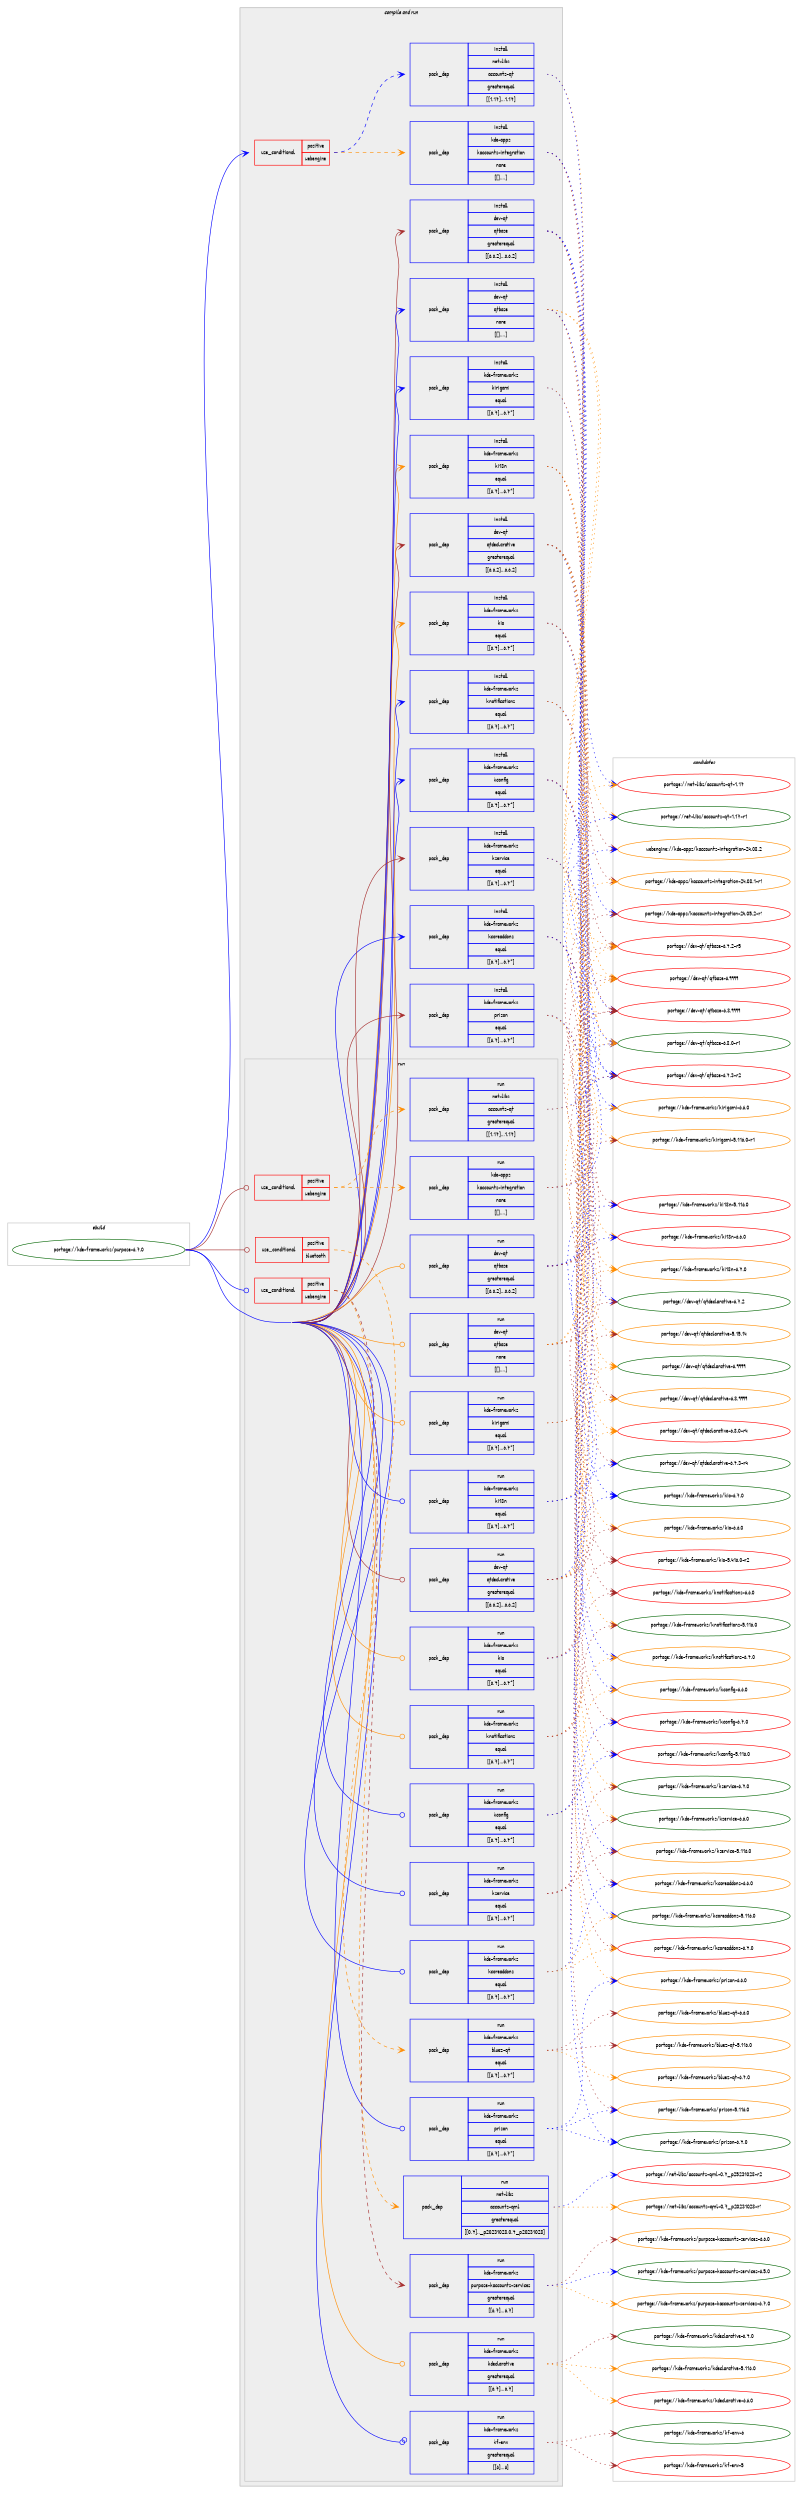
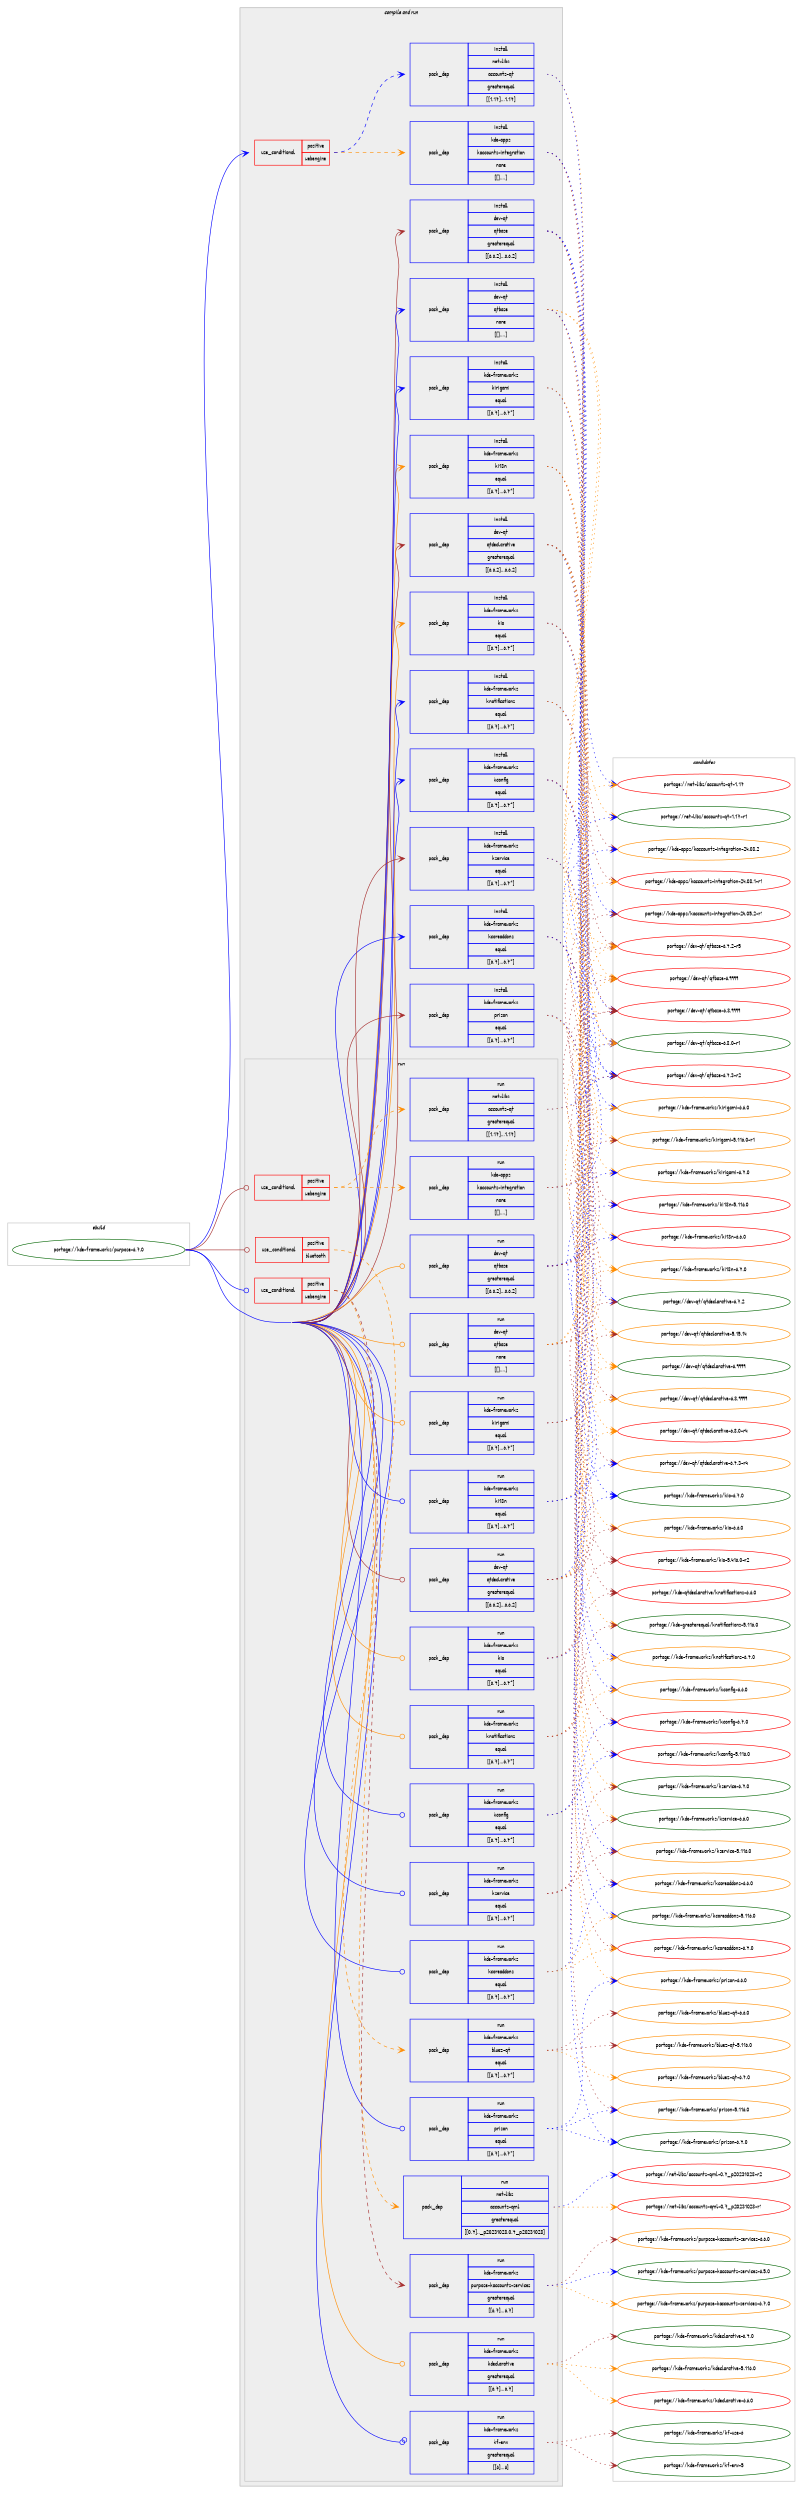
node "webengine://kde-apps/kaccounts-integration-24.08.2": label "webengine://kde-apps/kaccounts-integration-24.08.2" -> "portage://kde-apps/kaccounts-integration-24.08.2"
node "portage://kde-apps/kaccounts-integration-24.08.1-r1": color darkorange -> red
node "portage://kde-frameworks/kirigami-6.7.0": added
node "portage://dev-qt/qtdeclarative-6.7.3-r4": color darkgreen -> darkorange
node "portage://kde-frameworks/knotifications-6.6.0": label "portage://kde-frameworks/knotifications-6.6.0" -> "portage://kde-qtdeclarative/knotifications-6.6.0"
node "portage://kde-frameworks/knotifications-5.116.0": label "portage://kde-frameworks/knotifications-5.116.0" -> "portage://kde-greaterequal/knotifications-5.116.0"
node "portage://net-libs/accounts-qml-0.7_p25231028-r2": label "portage://net-libs/accounts-qml-0.7_p25231028-r2" -> "portage://net-libs/accounts-qml-0.7_p20231028-r2"
node "portage://net-libs/accounts-qml-0.7_p20231028-r1": color darkorange -> red
node "portage://kde-frameworks/kf-env-6": label "portage://kde-frameworks/kf-env-6" -> "portage://kde-frameworks/kf-use-6"
node "portage://kde-frameworks/kf-env-5": color red -> darkgreen
